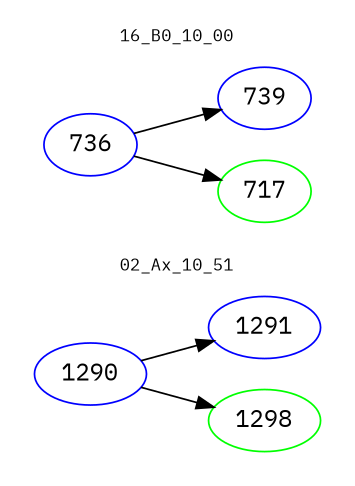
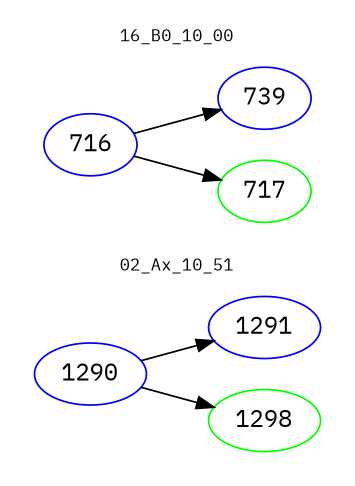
node "736": label "736" -> "716"
